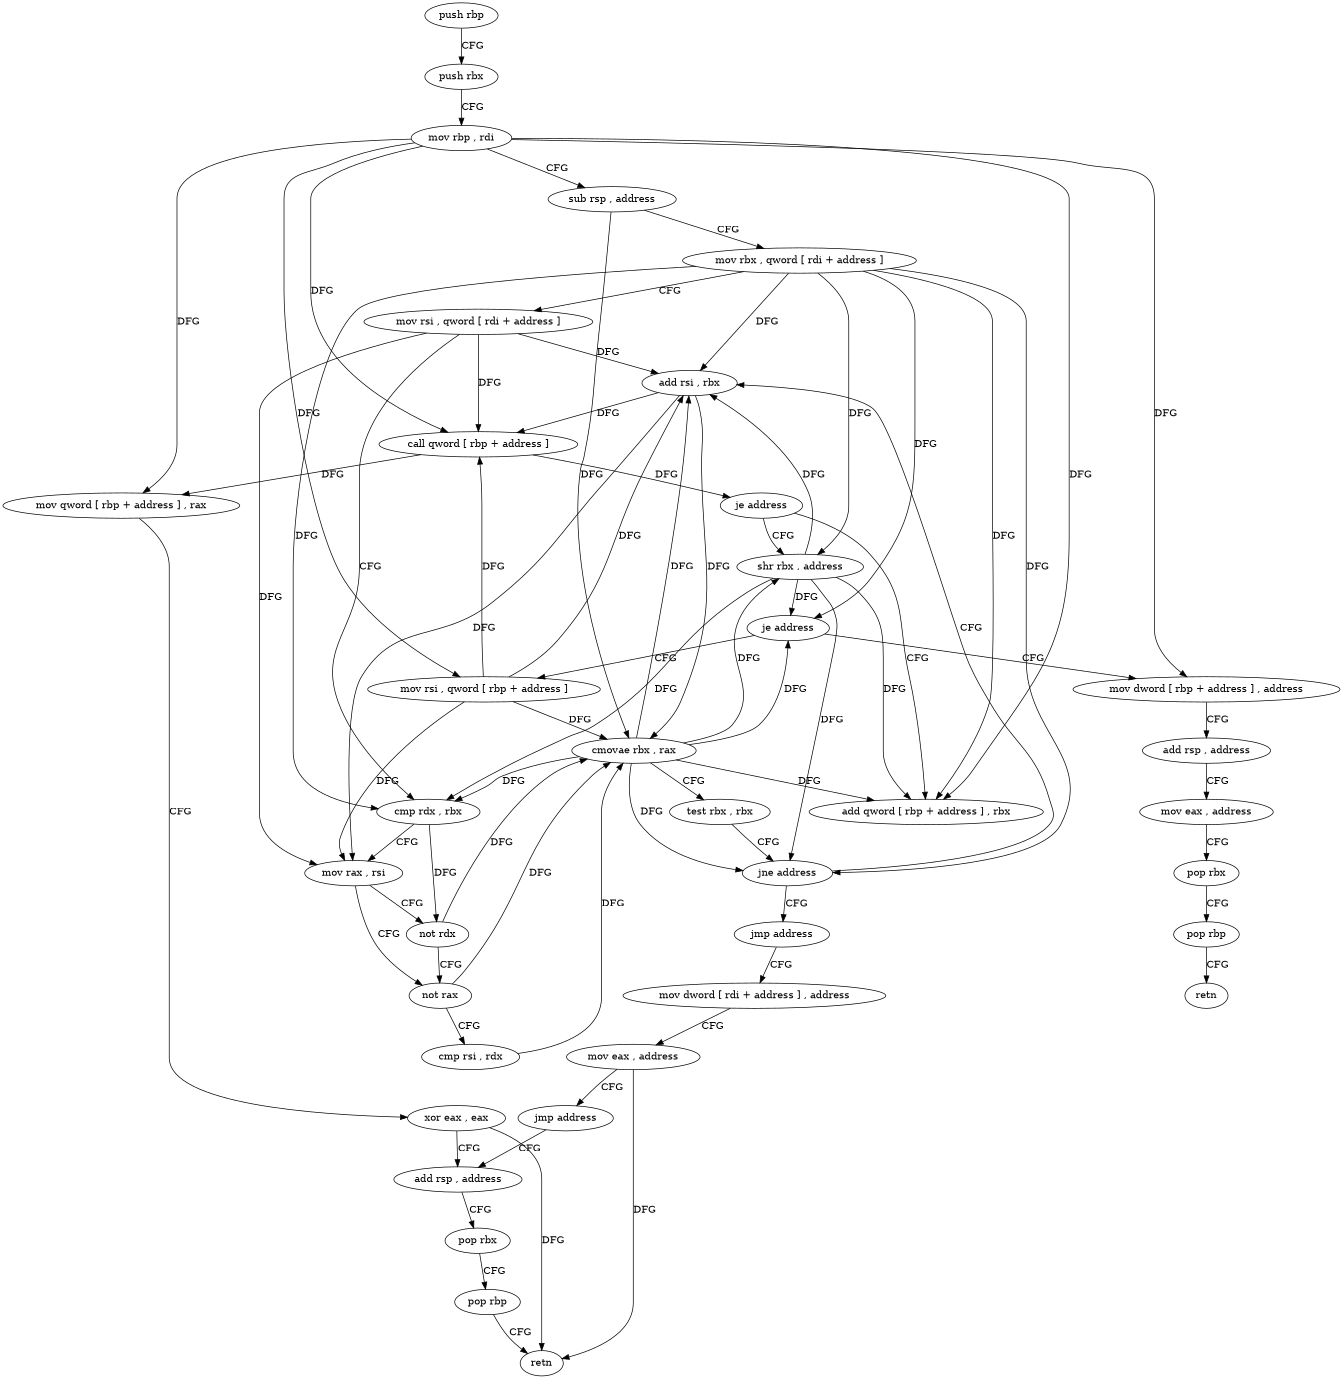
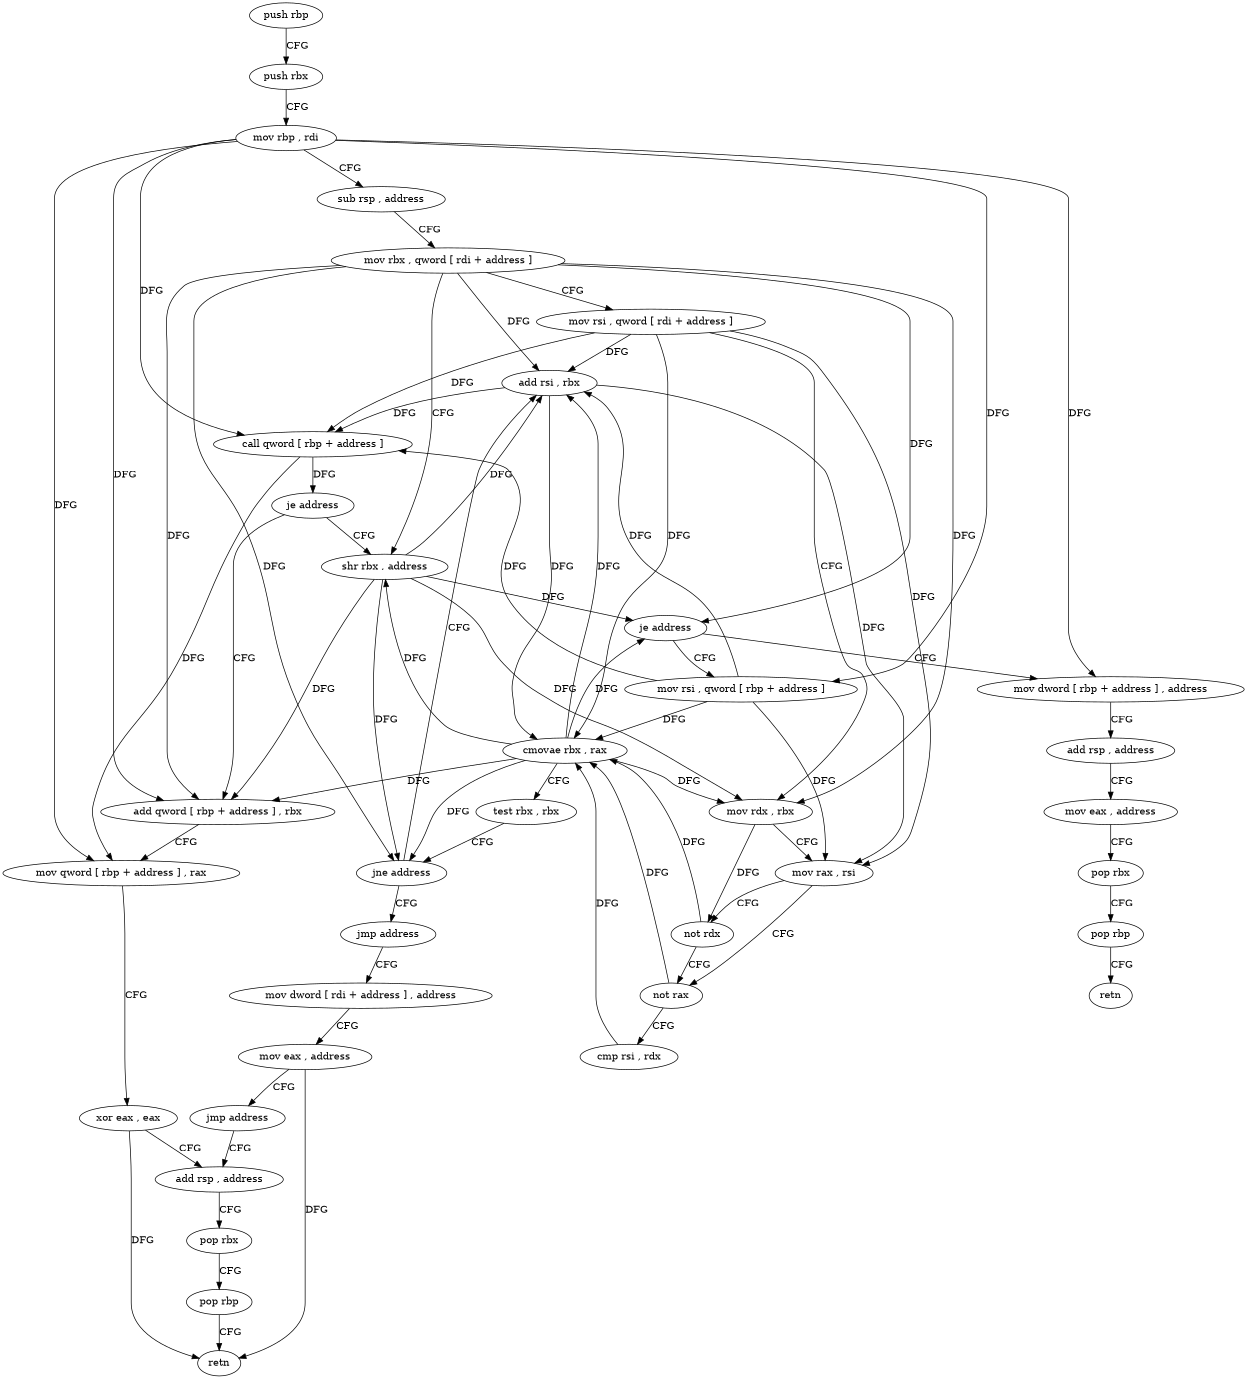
edge "mov rbx , qword [ rdi + address ]" -> "shr rbx , address": label "DFG" -> "CFG"
edge "sub rsp , address" -> "cmovae rbx , rax": now "mov rsi , qword [ rdi + address ]" -> "cmovae rbx , rax"
node "cmp rdx , rbx": label "cmp rdx , rbx" -> "mov rdx , rbx"
edge "add qword [ rbp + address ] , rbx" -> "mov qword [ rbp + address ] , rax": added, label "CFG"
